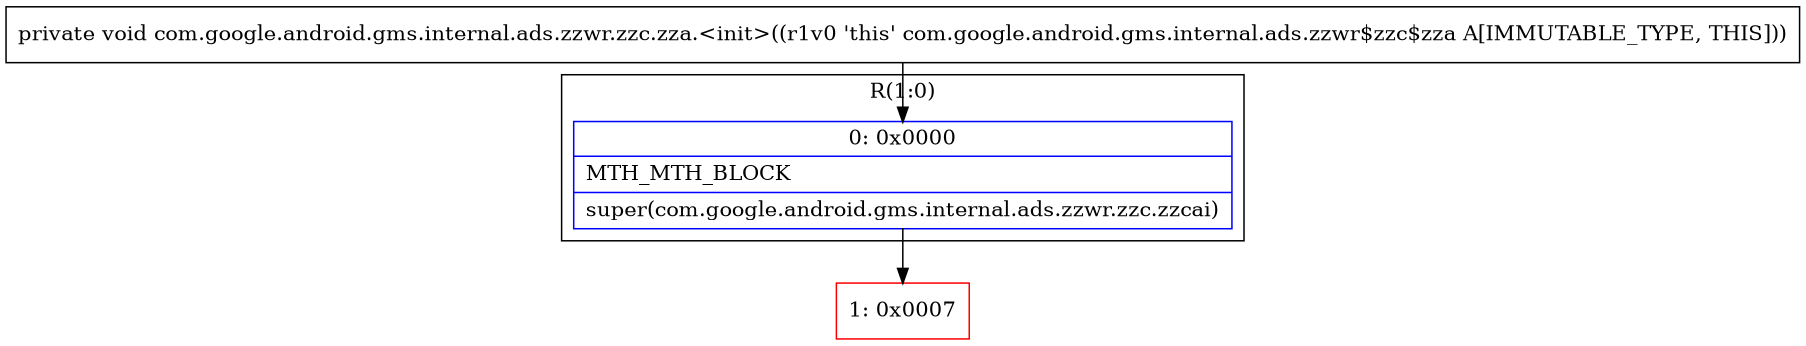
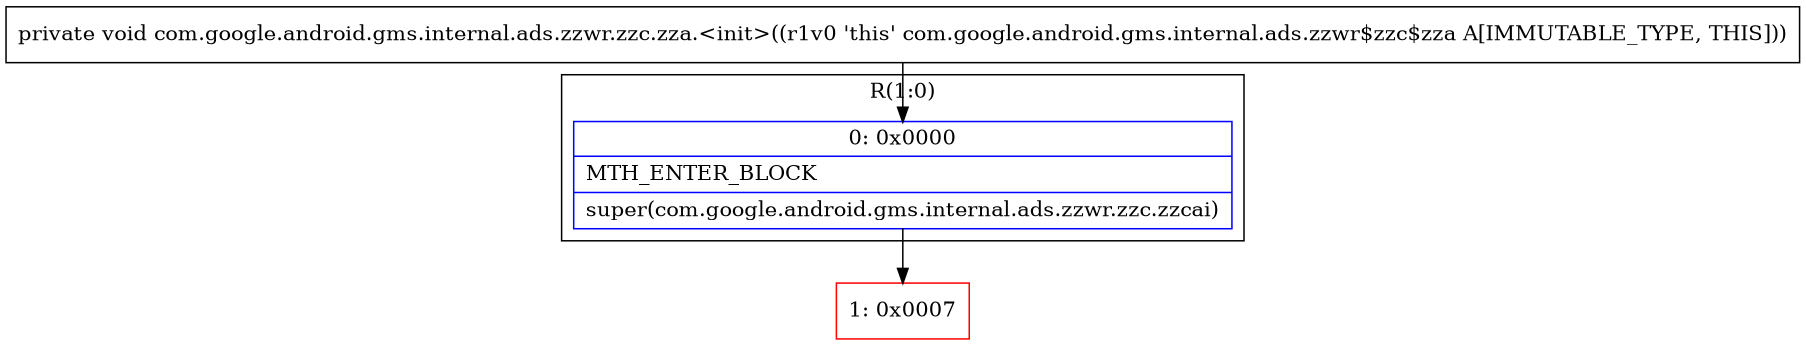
node "0: 0x0000": text "MTH_MTH_BLOCK" -> "MTH_ENTER_BLOCK"
